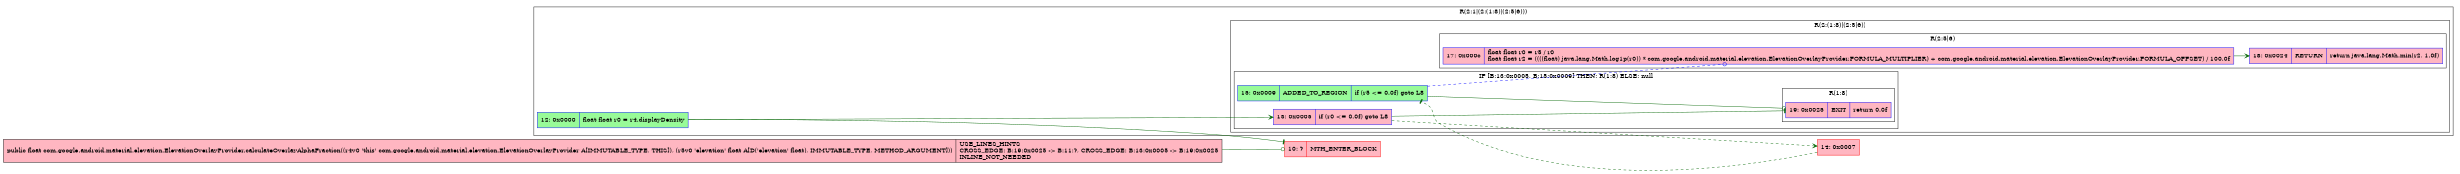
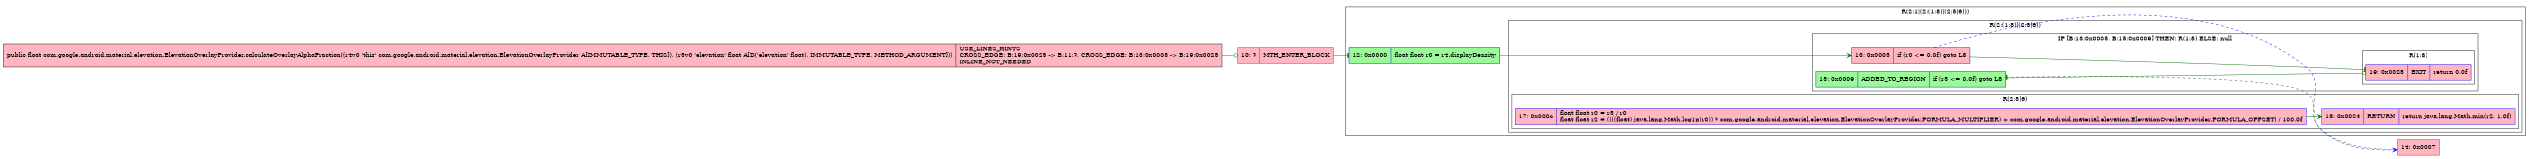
edge "15: 0x0009" -> "17: 0x000c": removed
edge "12: 0x0000" -> "10: ?": reversed
edge "13: 0x0005" -> "14: 0x0007": color darkgreen -> blue
